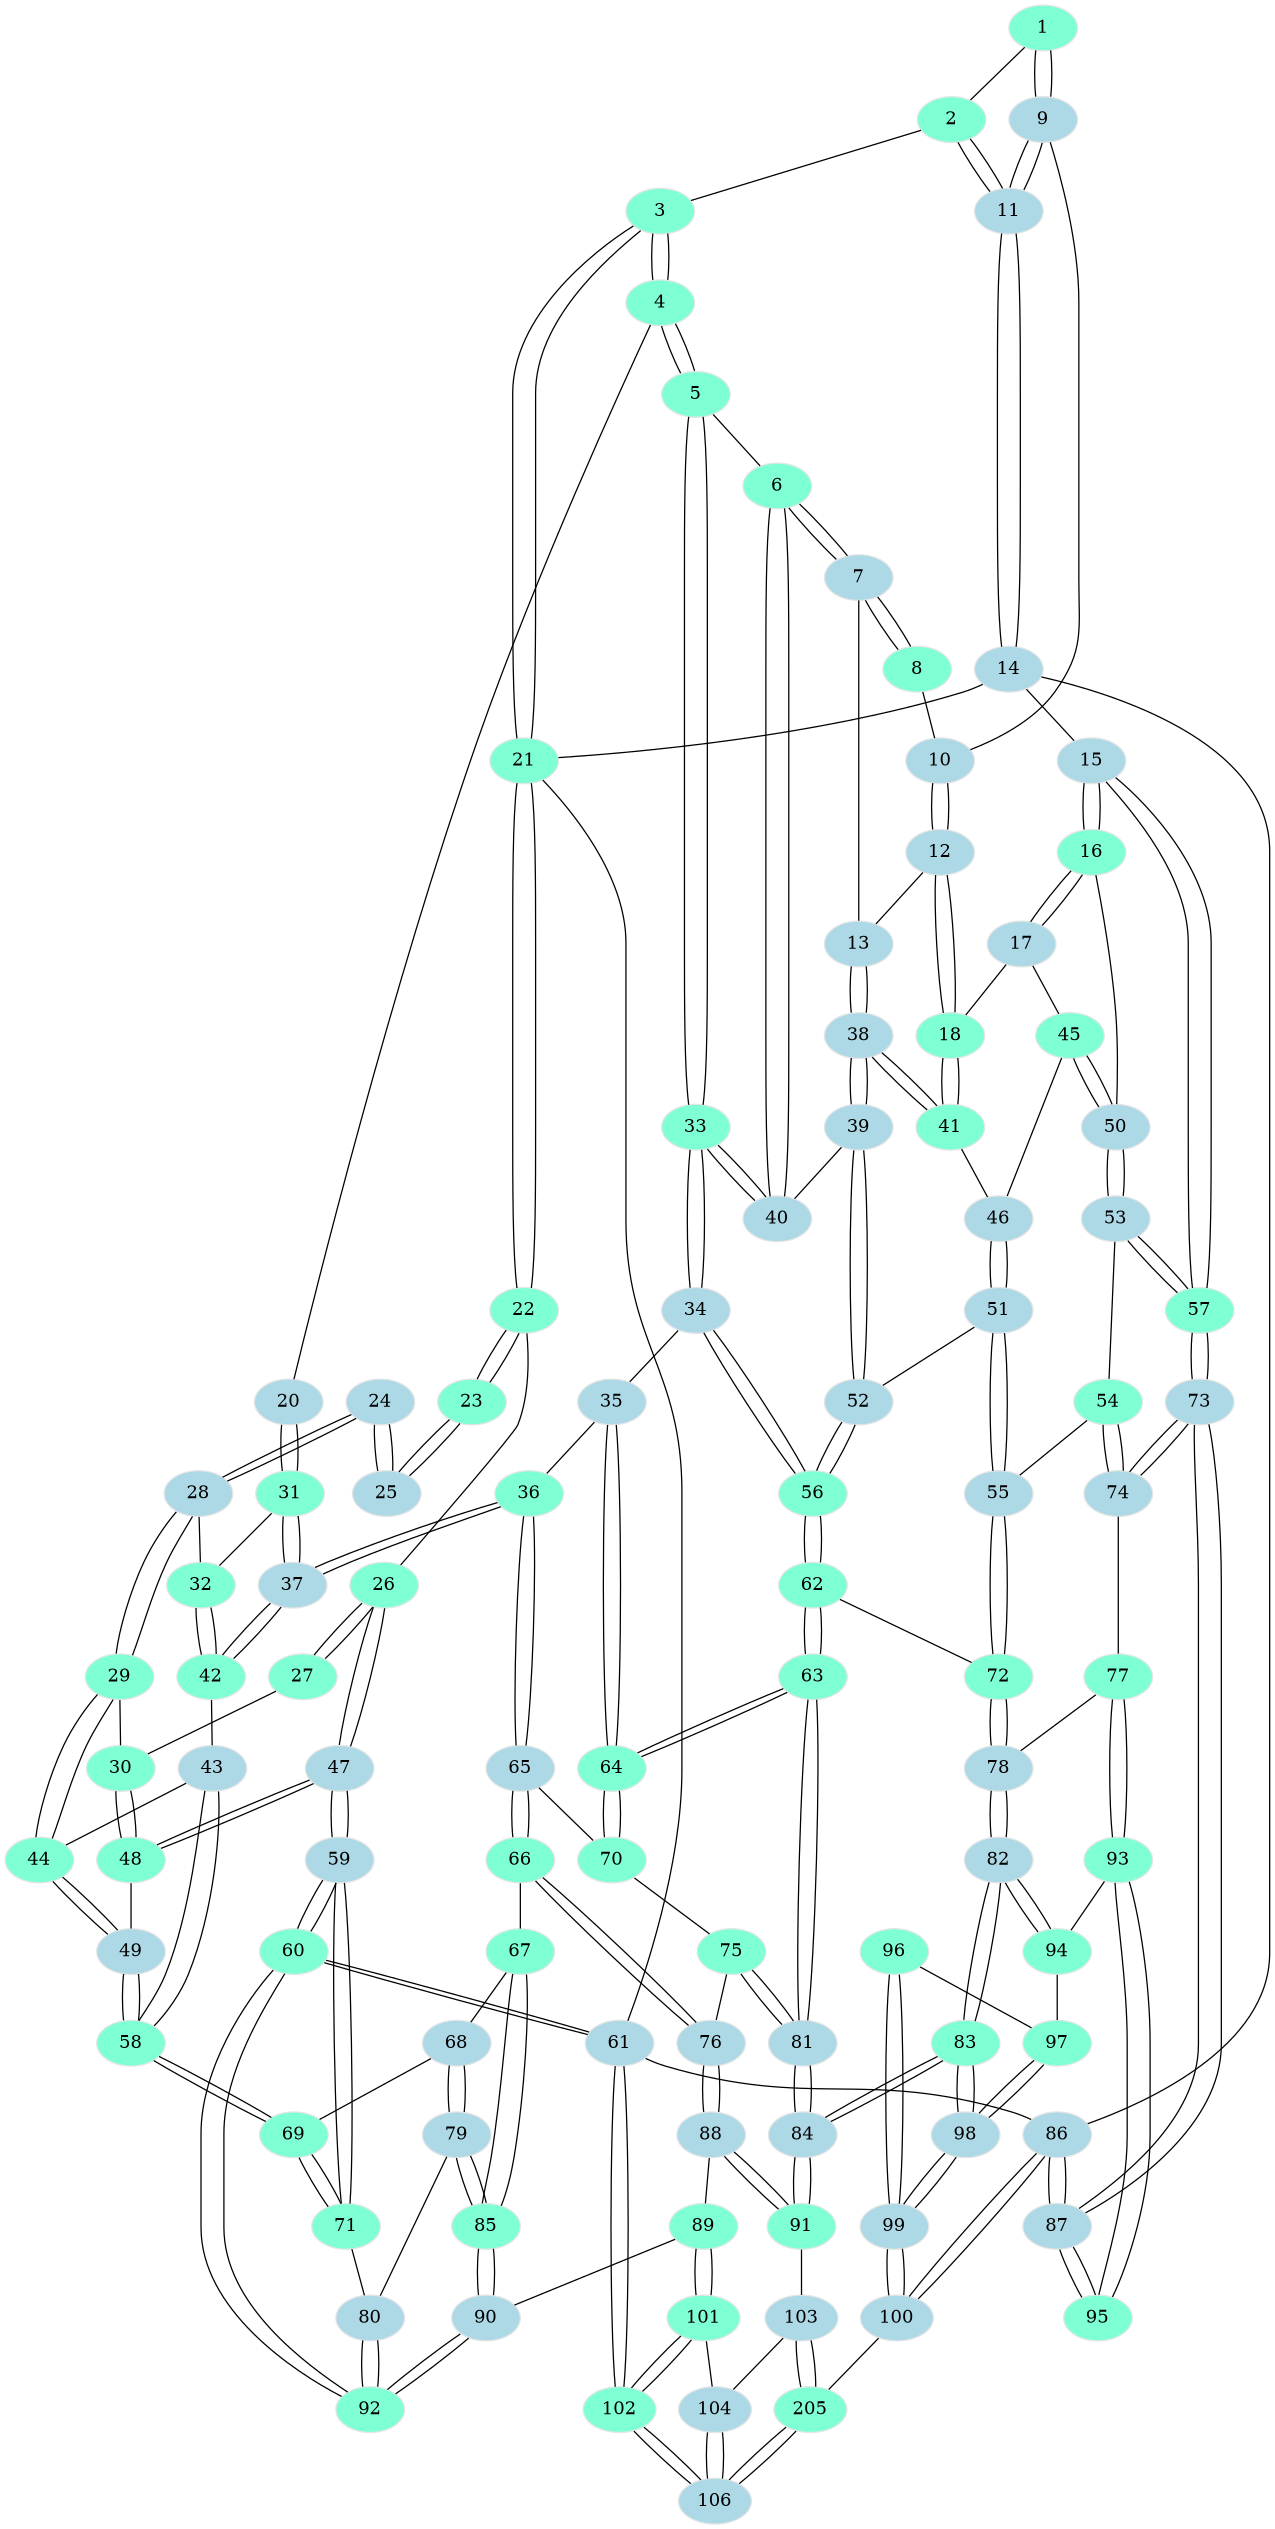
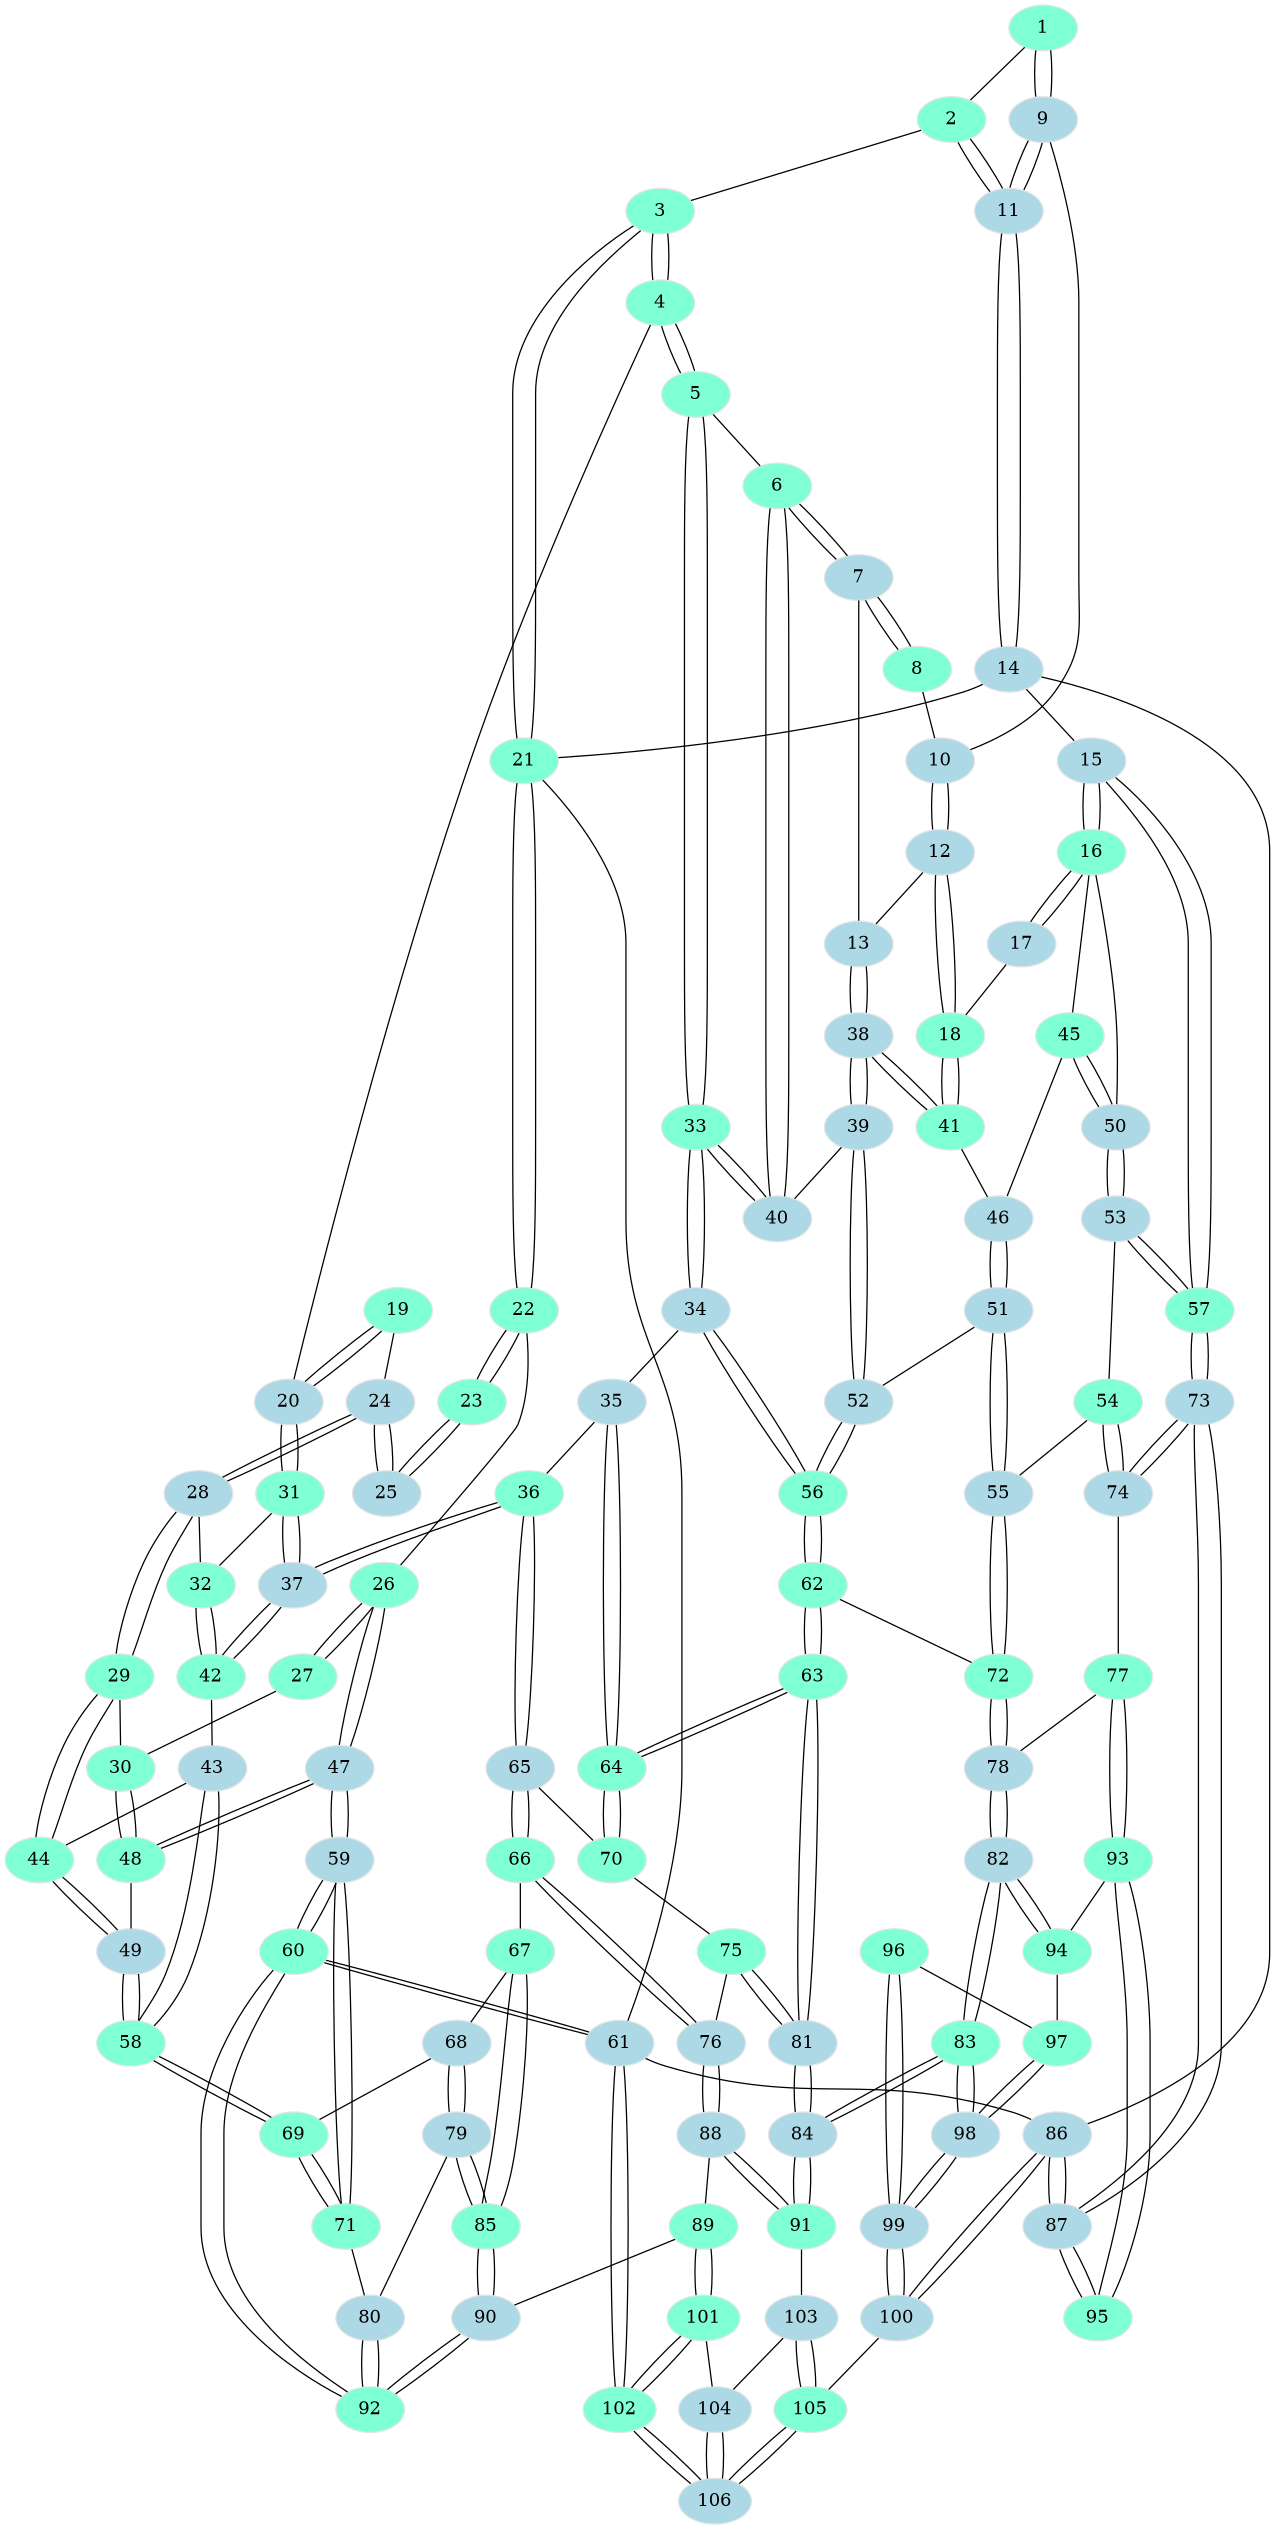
edge "17" -- "45": now "16" -- "45"
node "19": added
node "205": label "205" -> "105"
